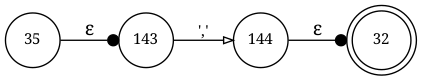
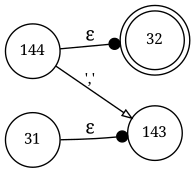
node "35": label "35" -> "31"
edge "143" -> "144": reversed
